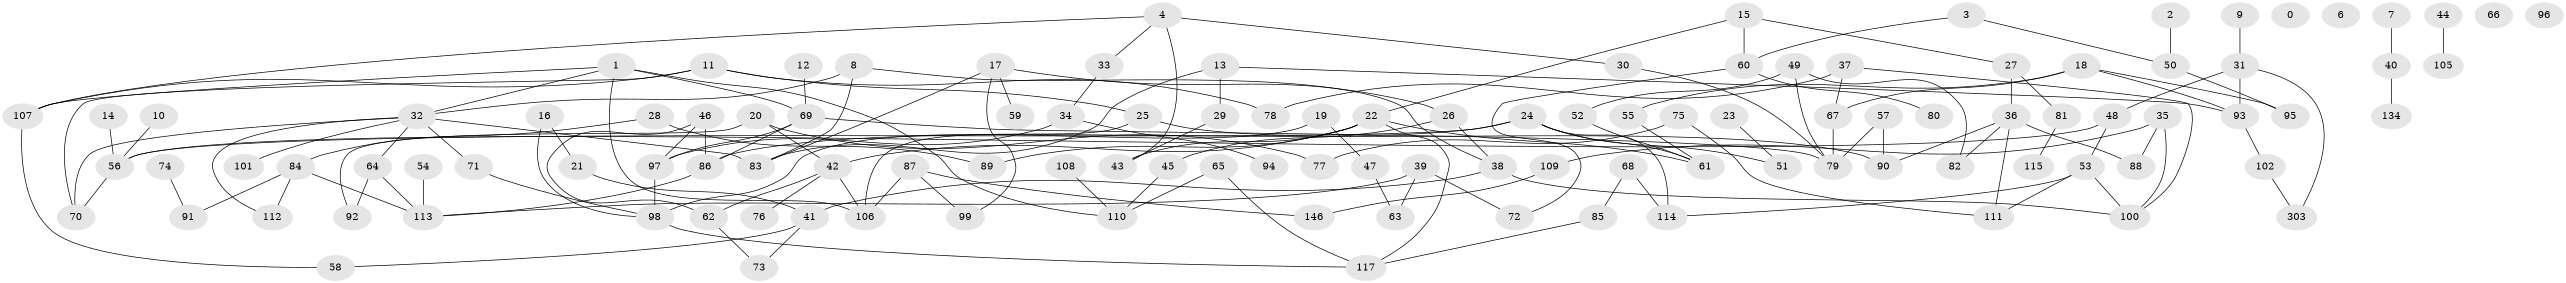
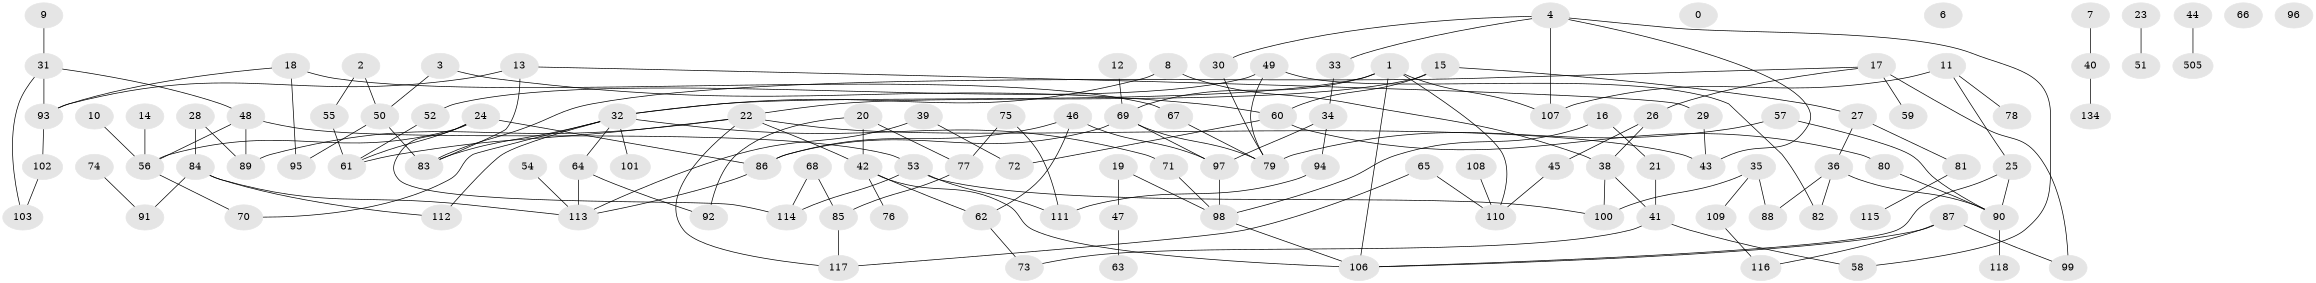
node "37": removed
node "105": label "105" -> "505"
edge "11" -- "70": removed
edge "18" -- "55": now "2" -- "55"
edge "8" -- "83": now "50" -- "83"
edge "48" -- "89": added
edge "24" -- "51": removed
edge "36" -- "111": now "94" -- "111"
edge "80" -- "90": added
edge "77" -- "85": added
edge "39" -- "63": removed
node "146": label "146" -> "116"
node "303": label "303" -> "103"
edge "107" -- "58": now "4" -- "58"
edge "98" -- "117": now "98" -- "106"
node "118": added
